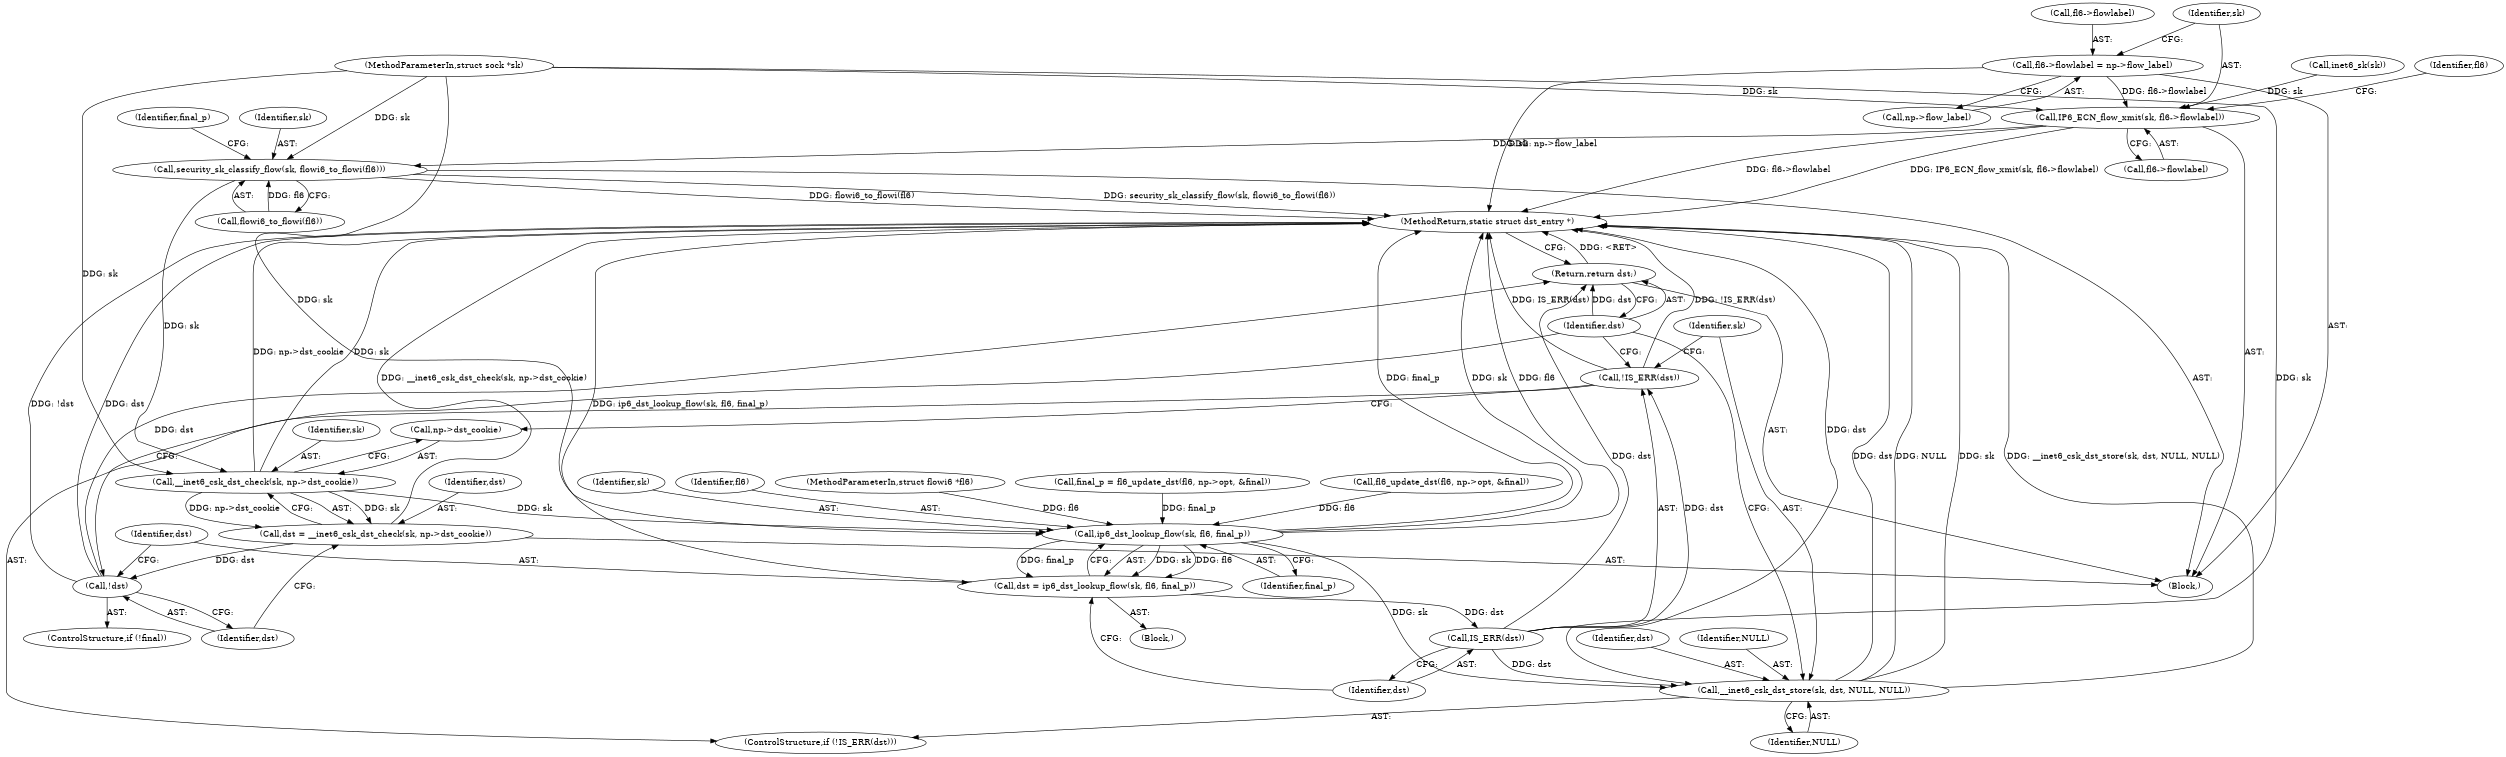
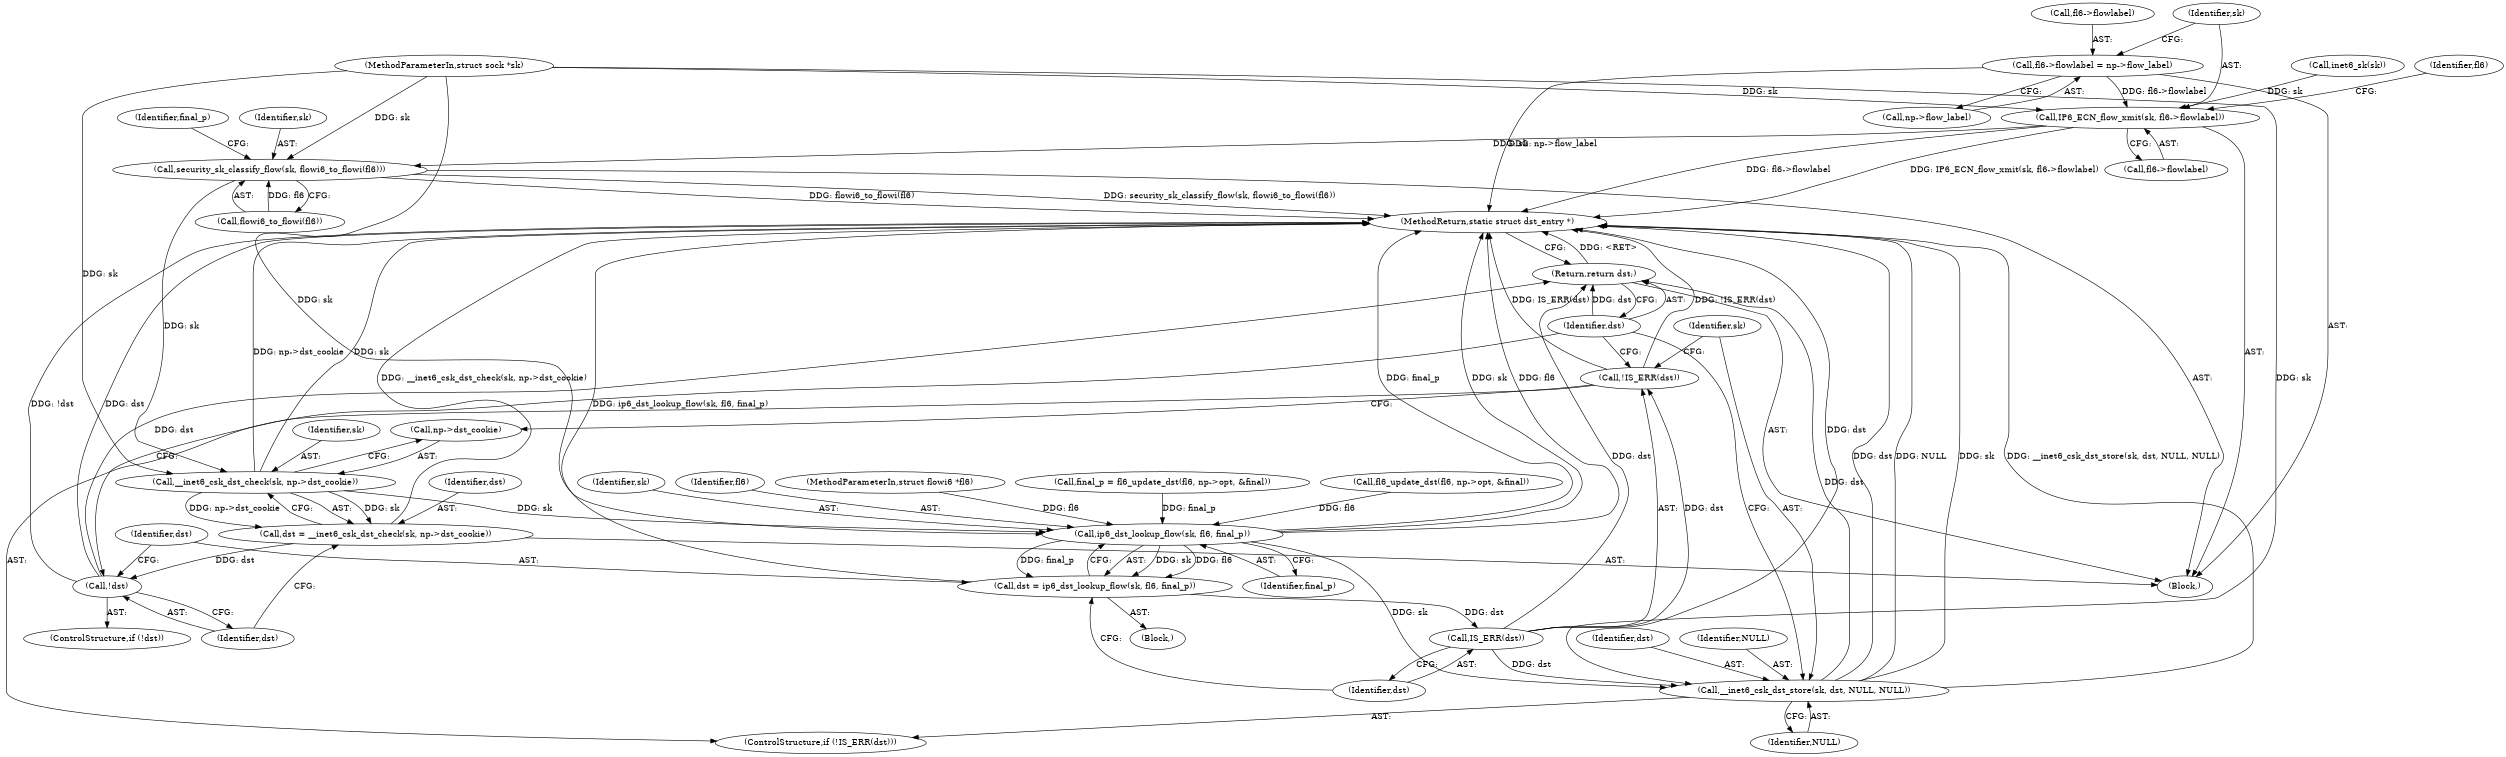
edge "(Call,__inet6_csk_dst_store(sk, dst, NULL, NULL))" -> "(Return,return dst;)": added, label "DDG: dst"
node "(ControlStructure,if (!final))": label "(ControlStructure,if (!final))" -> "(ControlStructure,if (!dst))"
